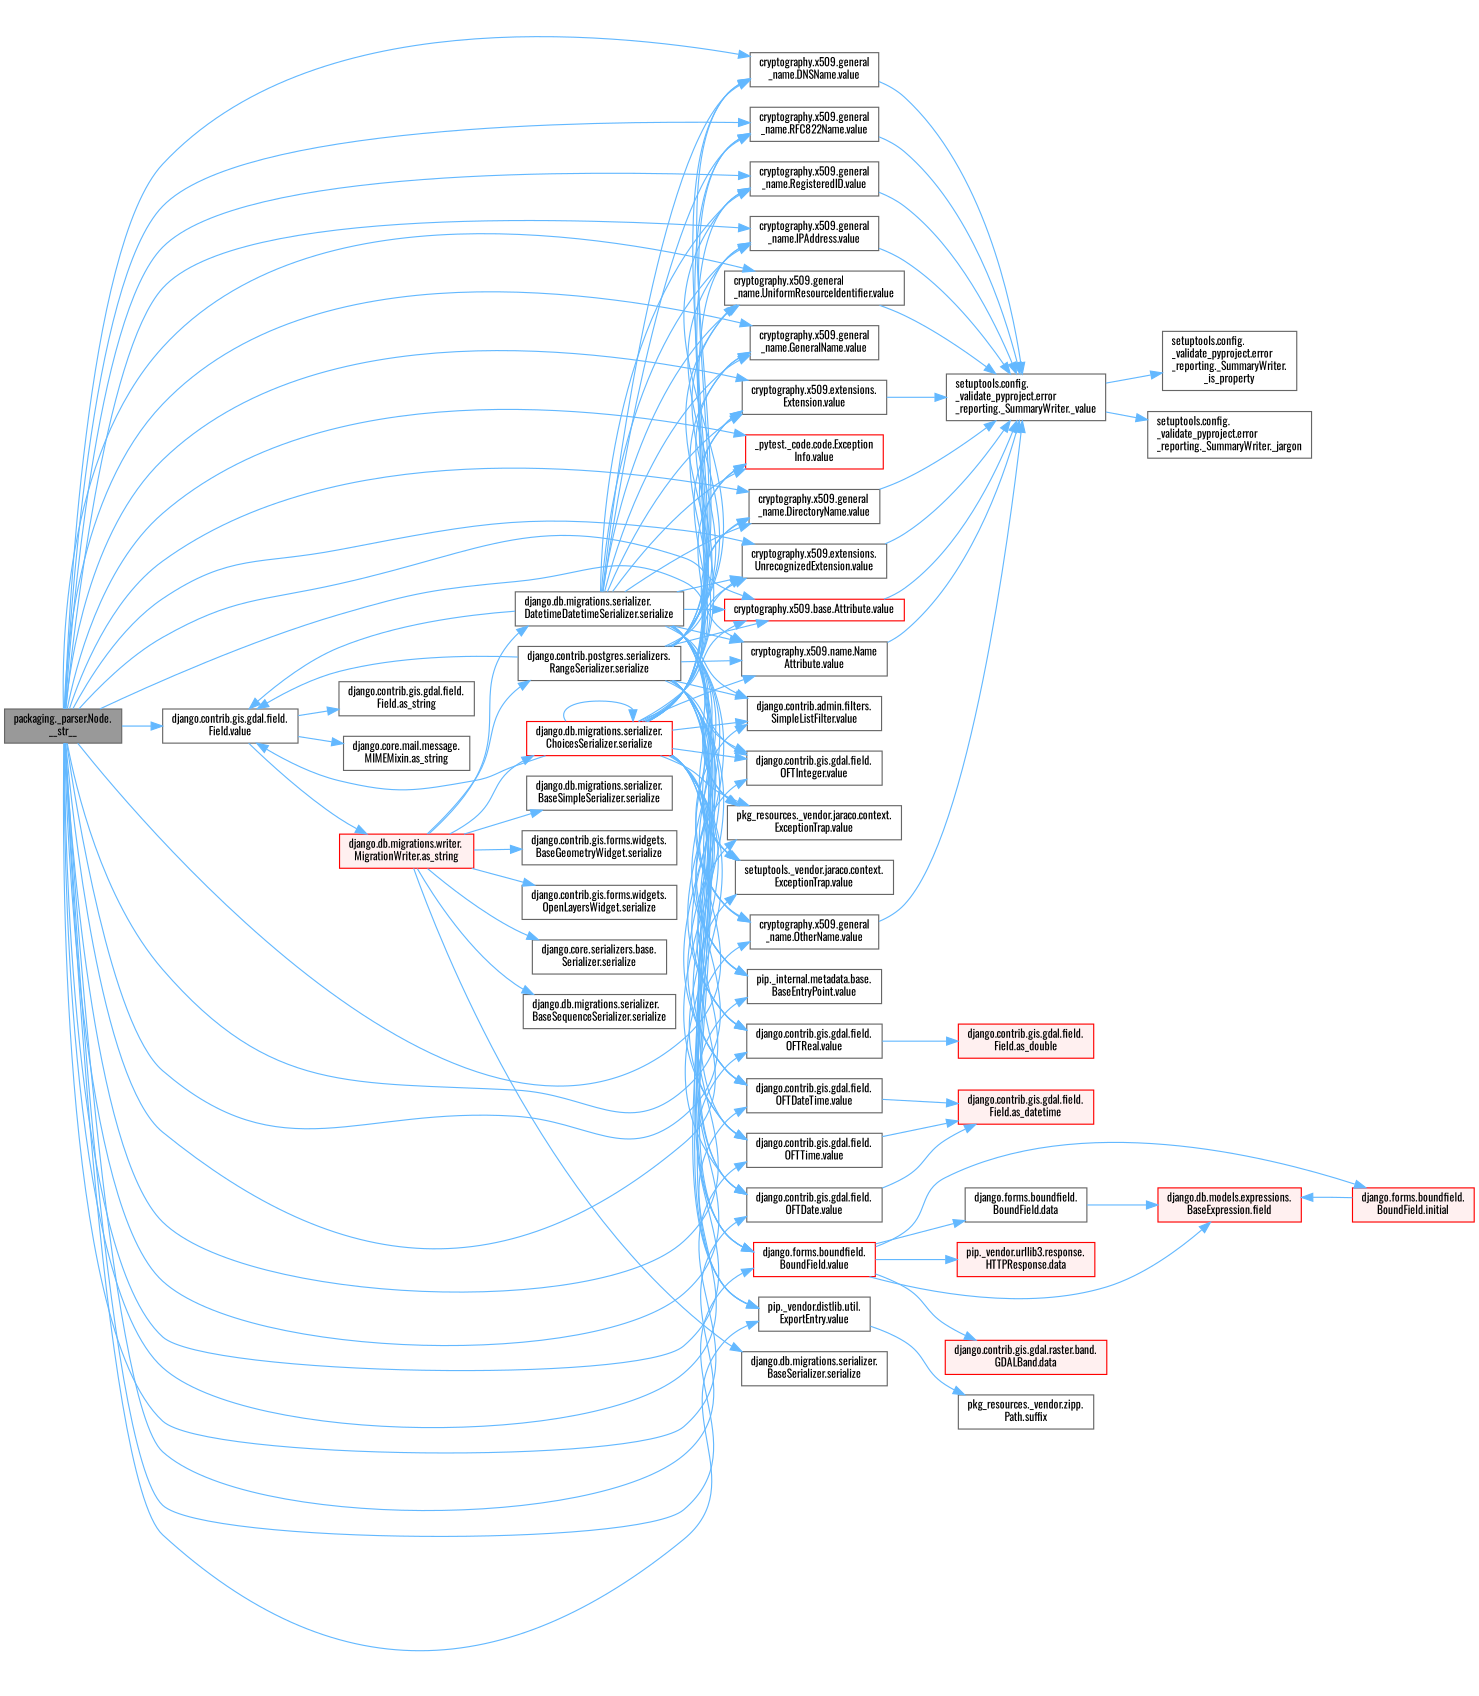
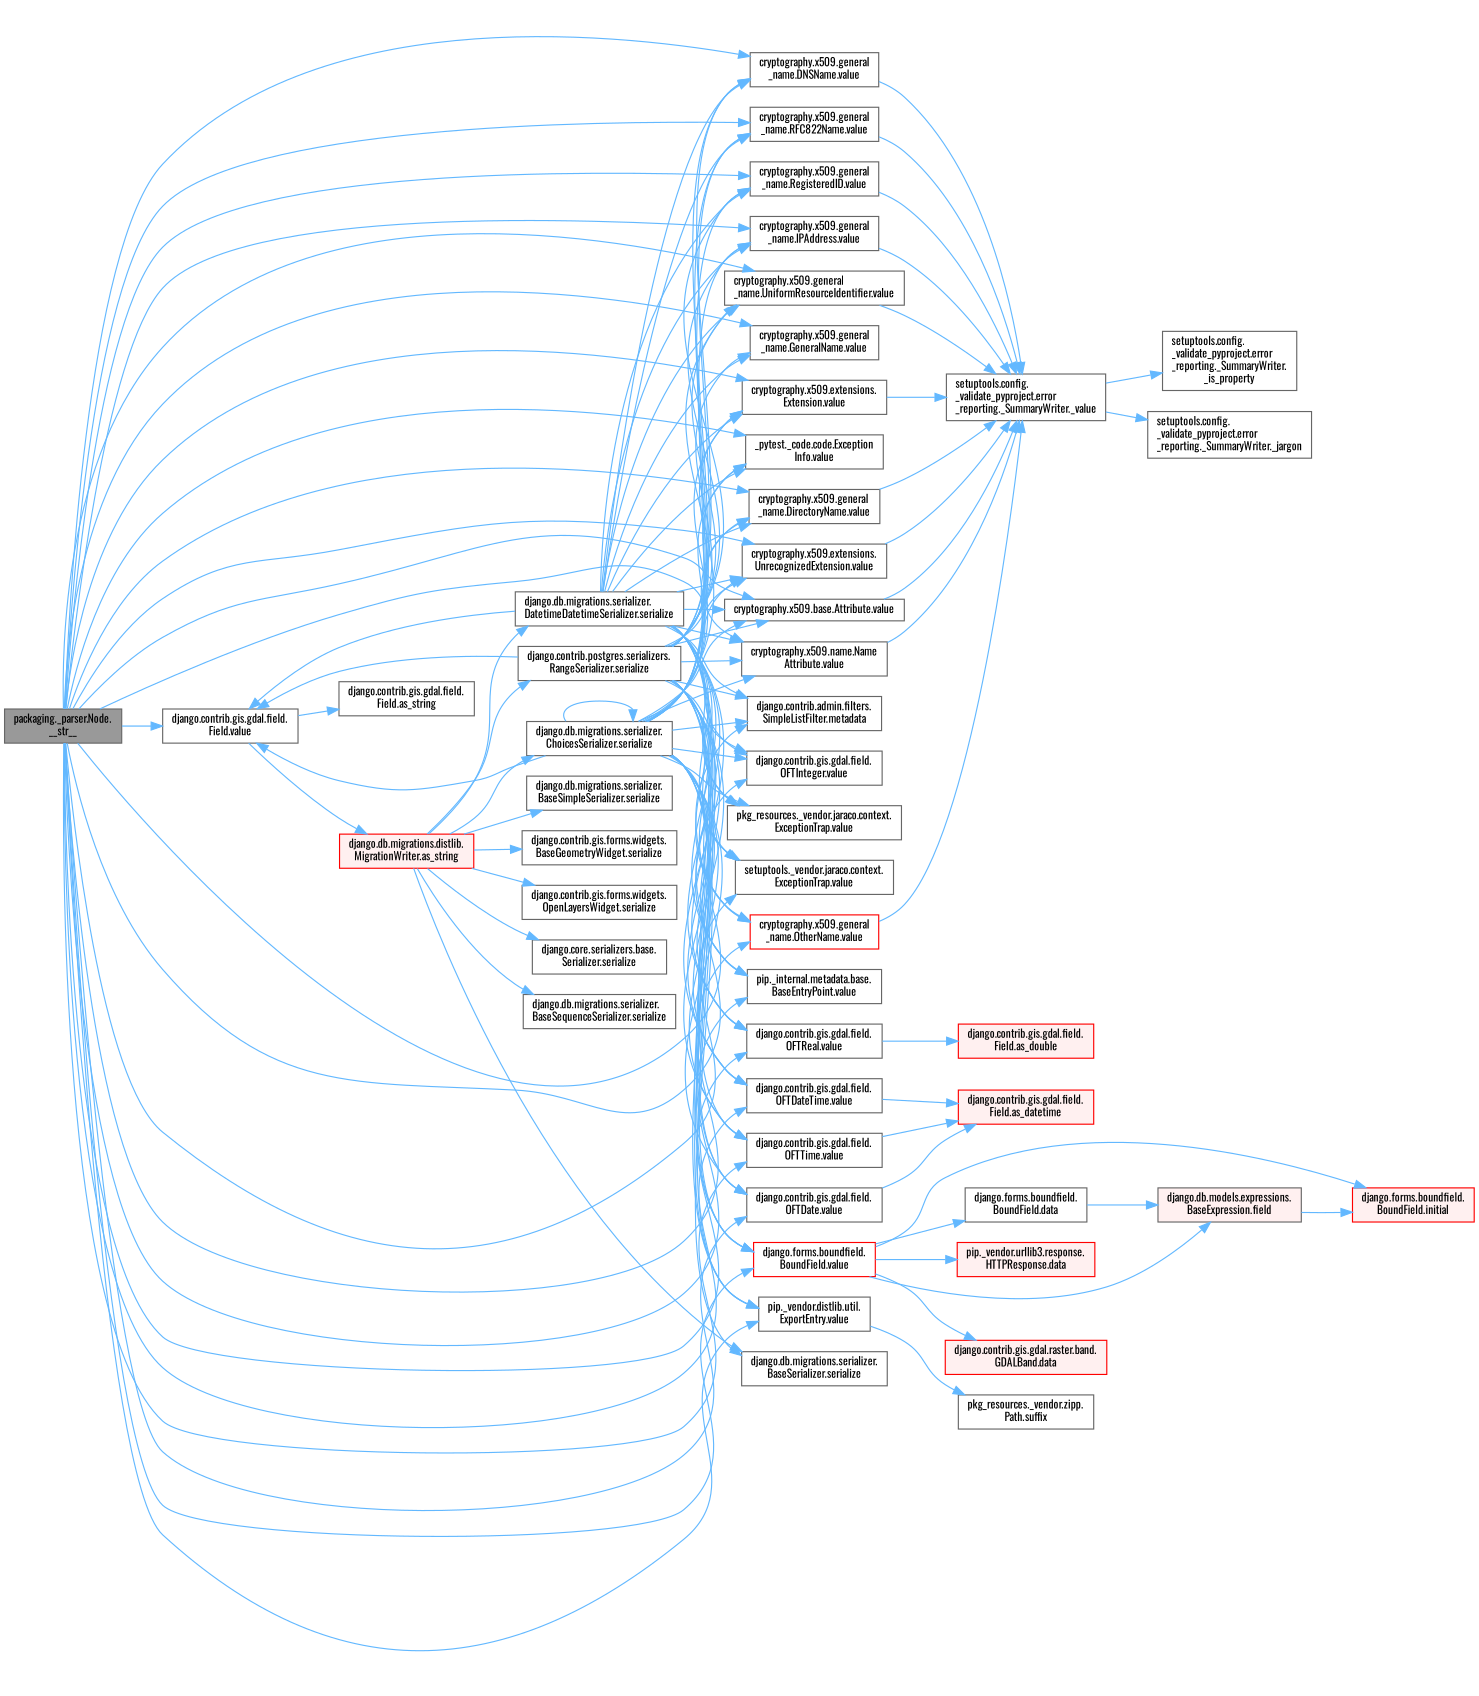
node "_pytest._code.code.Exception Info.value": color red -> grey40
edge "django.db.migrations.serializer. ChoicesSerializer.serialize" -> "cryptography.x509.general _name.GeneralName.value": now "django.db.migrations.serializer. ChoicesSerializer.serialize" -> "django.db.migrations.serializer. BaseSerializer.serialize"
node "cryptography.x509.base.Attribute.value": color red -> grey40
node "django.contrib.admin.filters. SimpleListFilter.value": label "django.contrib.admin.filters. SimpleListFilter.value" -> "django.contrib.admin.filters. SimpleListFilter.metadata"
node "django.db.migrations.serializer. ChoicesSerializer.serialize": color red -> grey40
node "django.core.mail.message. MIMEMixin.as_string": removed
node "django.db.migrations.writer. MigrationWriter.as_string": label "django.db.migrations.writer. MigrationWriter.as_string" -> "django.db.migrations.distlib. MigrationWriter.as_string"
node "cryptography.x509.general _name.OtherName.value": color grey40 -> red
edge "packaging._parser.Node. __str__" -> "pkg_resources._vendor.jaraco.context. ExceptionTrap.value": removed
edge "django.forms.boundfield. BoundField.initial" -> "django.db.models.expressions. BaseExpression.field": reversed
node "django.db.models.expressions. BaseExpression.field": color red -> grey40
